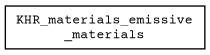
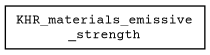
node "KHR_materials_emissive _materials": label "KHR_materials_emissive _materials" -> "KHR_materials_emissive _strength"
